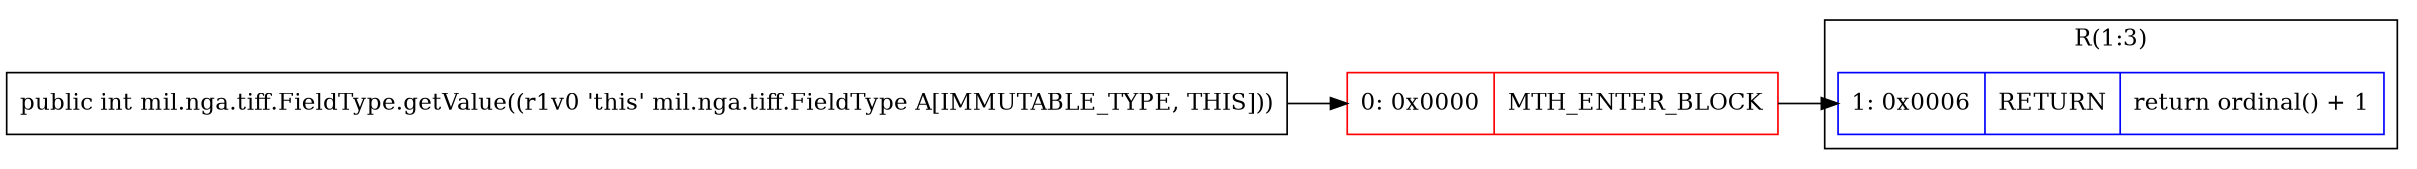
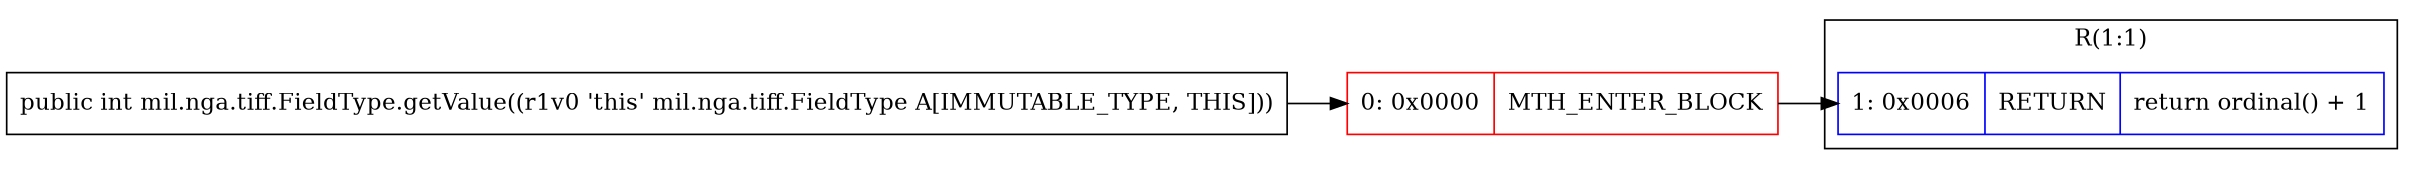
cluster "R(1:3)": label "R(1:3)" -> "R(1:1)"
